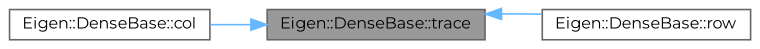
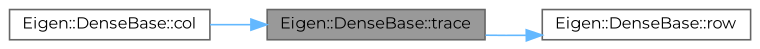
edge "Eigen::DenseBase::row" -> "Eigen::DenseBase::trace": reversed
